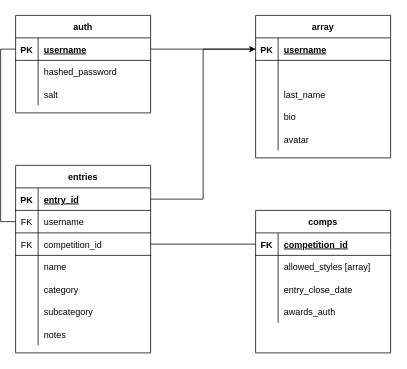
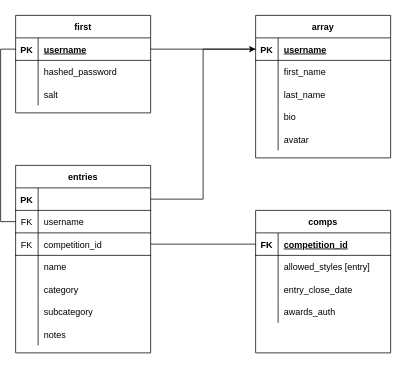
node "auth": label "auth" -> "first"
node "first_name": added
node "entry_id": removed
node "allowed_styles [array]": label "allowed_styles [array]" -> "allowed_styles [entry]"
